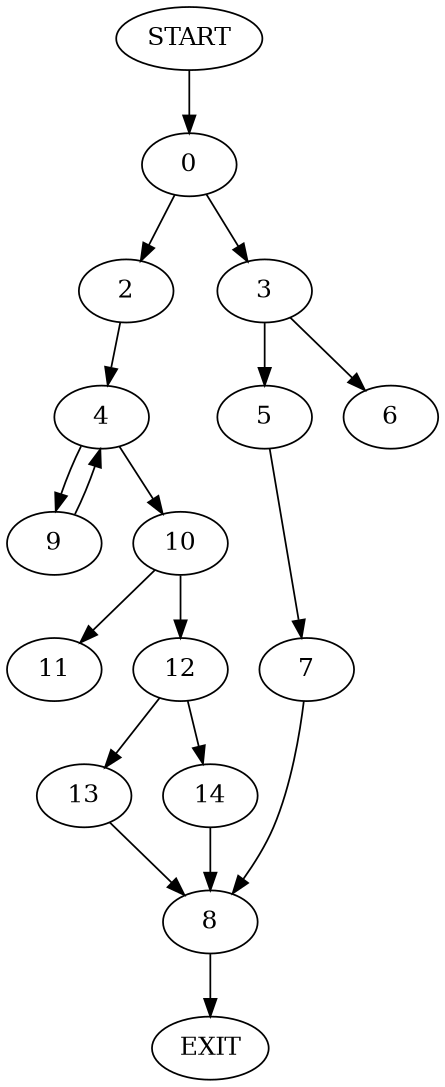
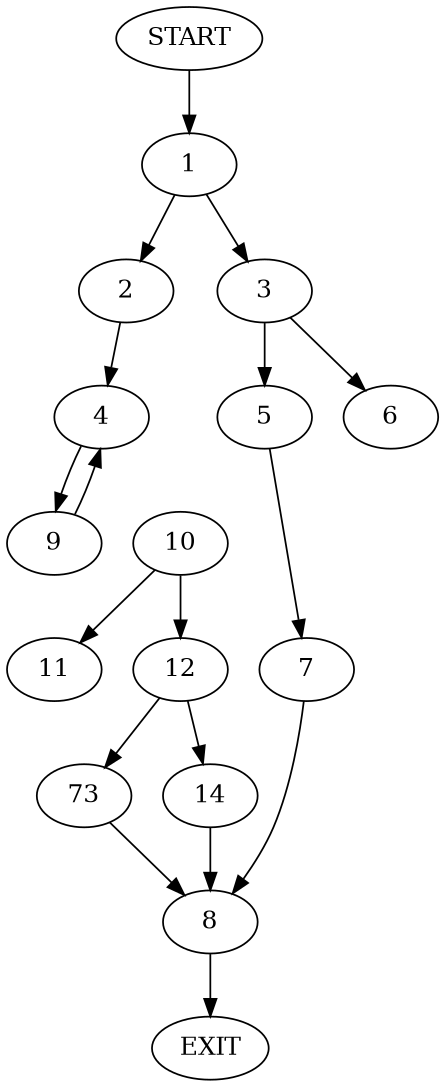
node "0": label "0" -> "1"
edge "4" -> "10": removed
node "13": label "13" -> "73"
